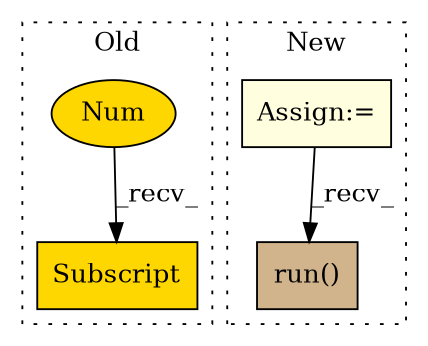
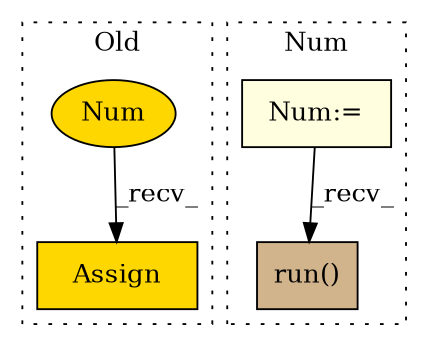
cluster "New": label "New" -> "Num"
node "Assign:=": label "Assign:=" -> "Num:="
node "Subscript": label "Subscript" -> "Assign"
